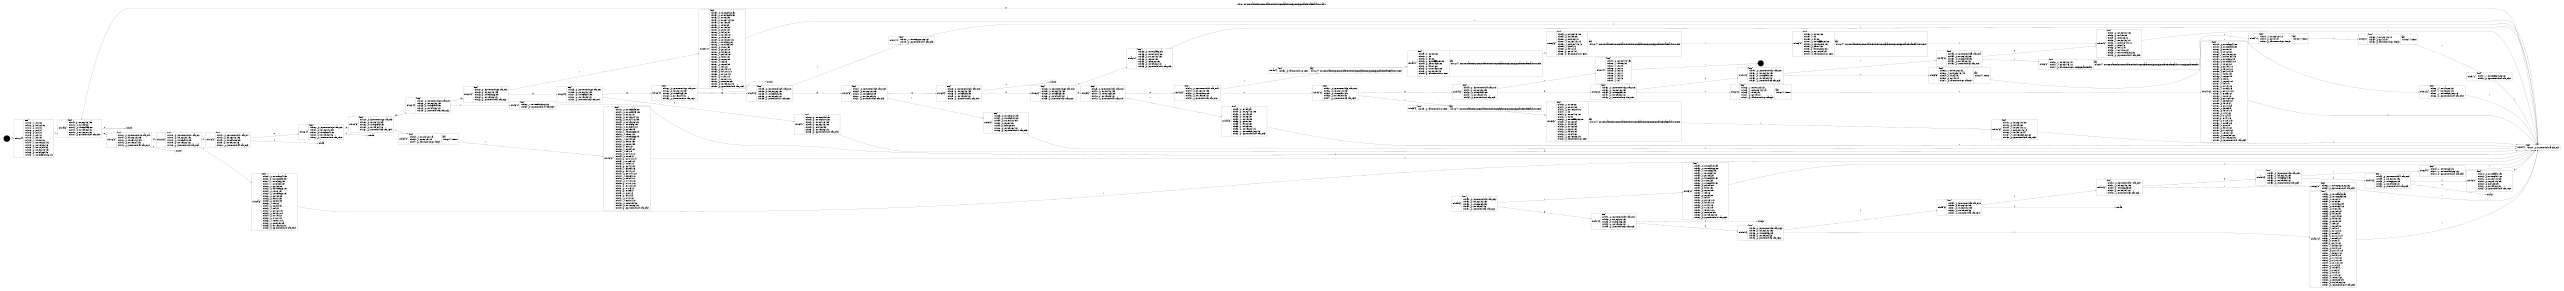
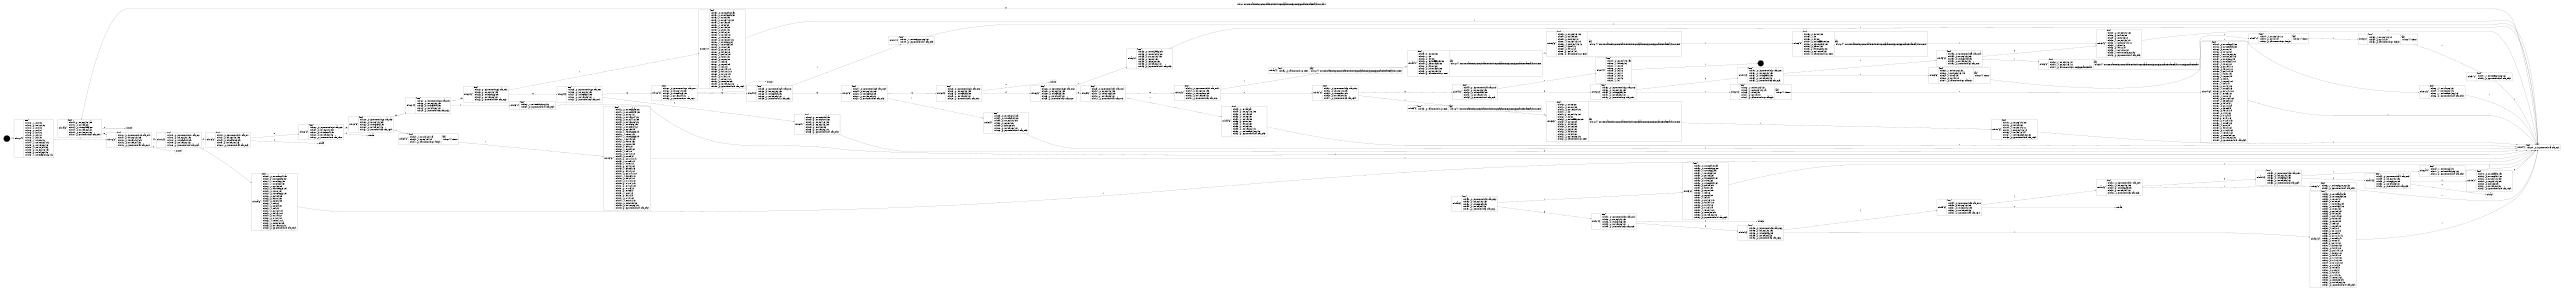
edge "0x401780 [47]" -> "0x4017af [23]": now "0x401780 [47]" -> "0x4017c6 [22]"
